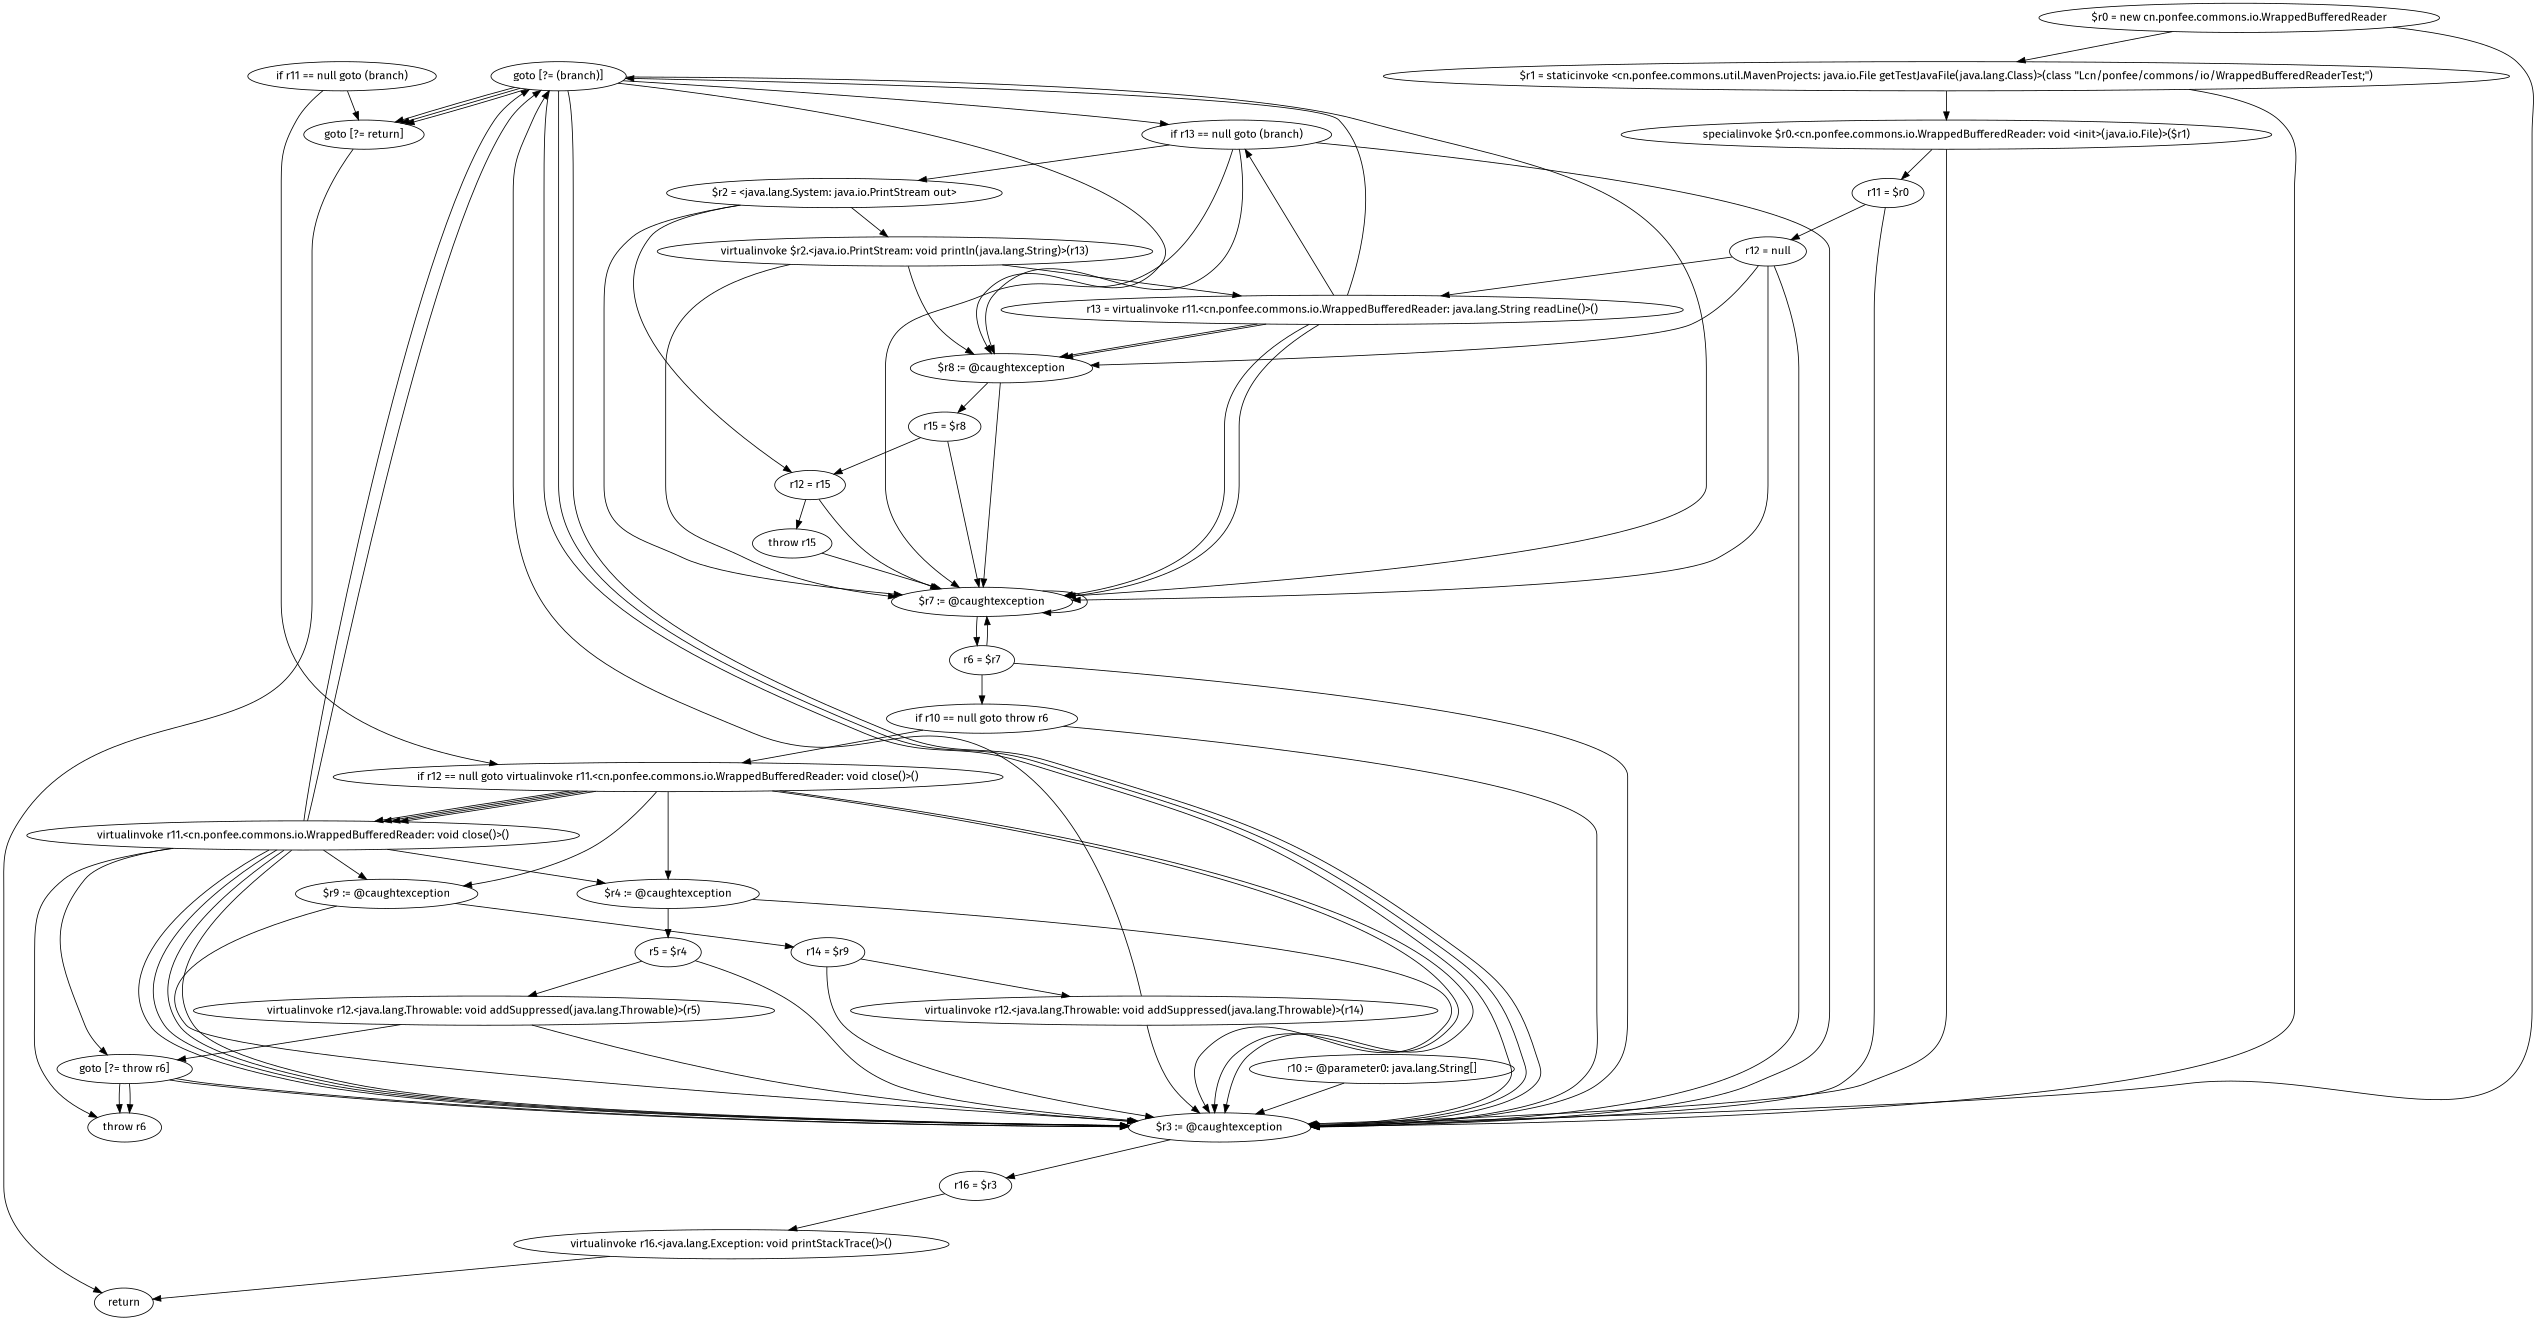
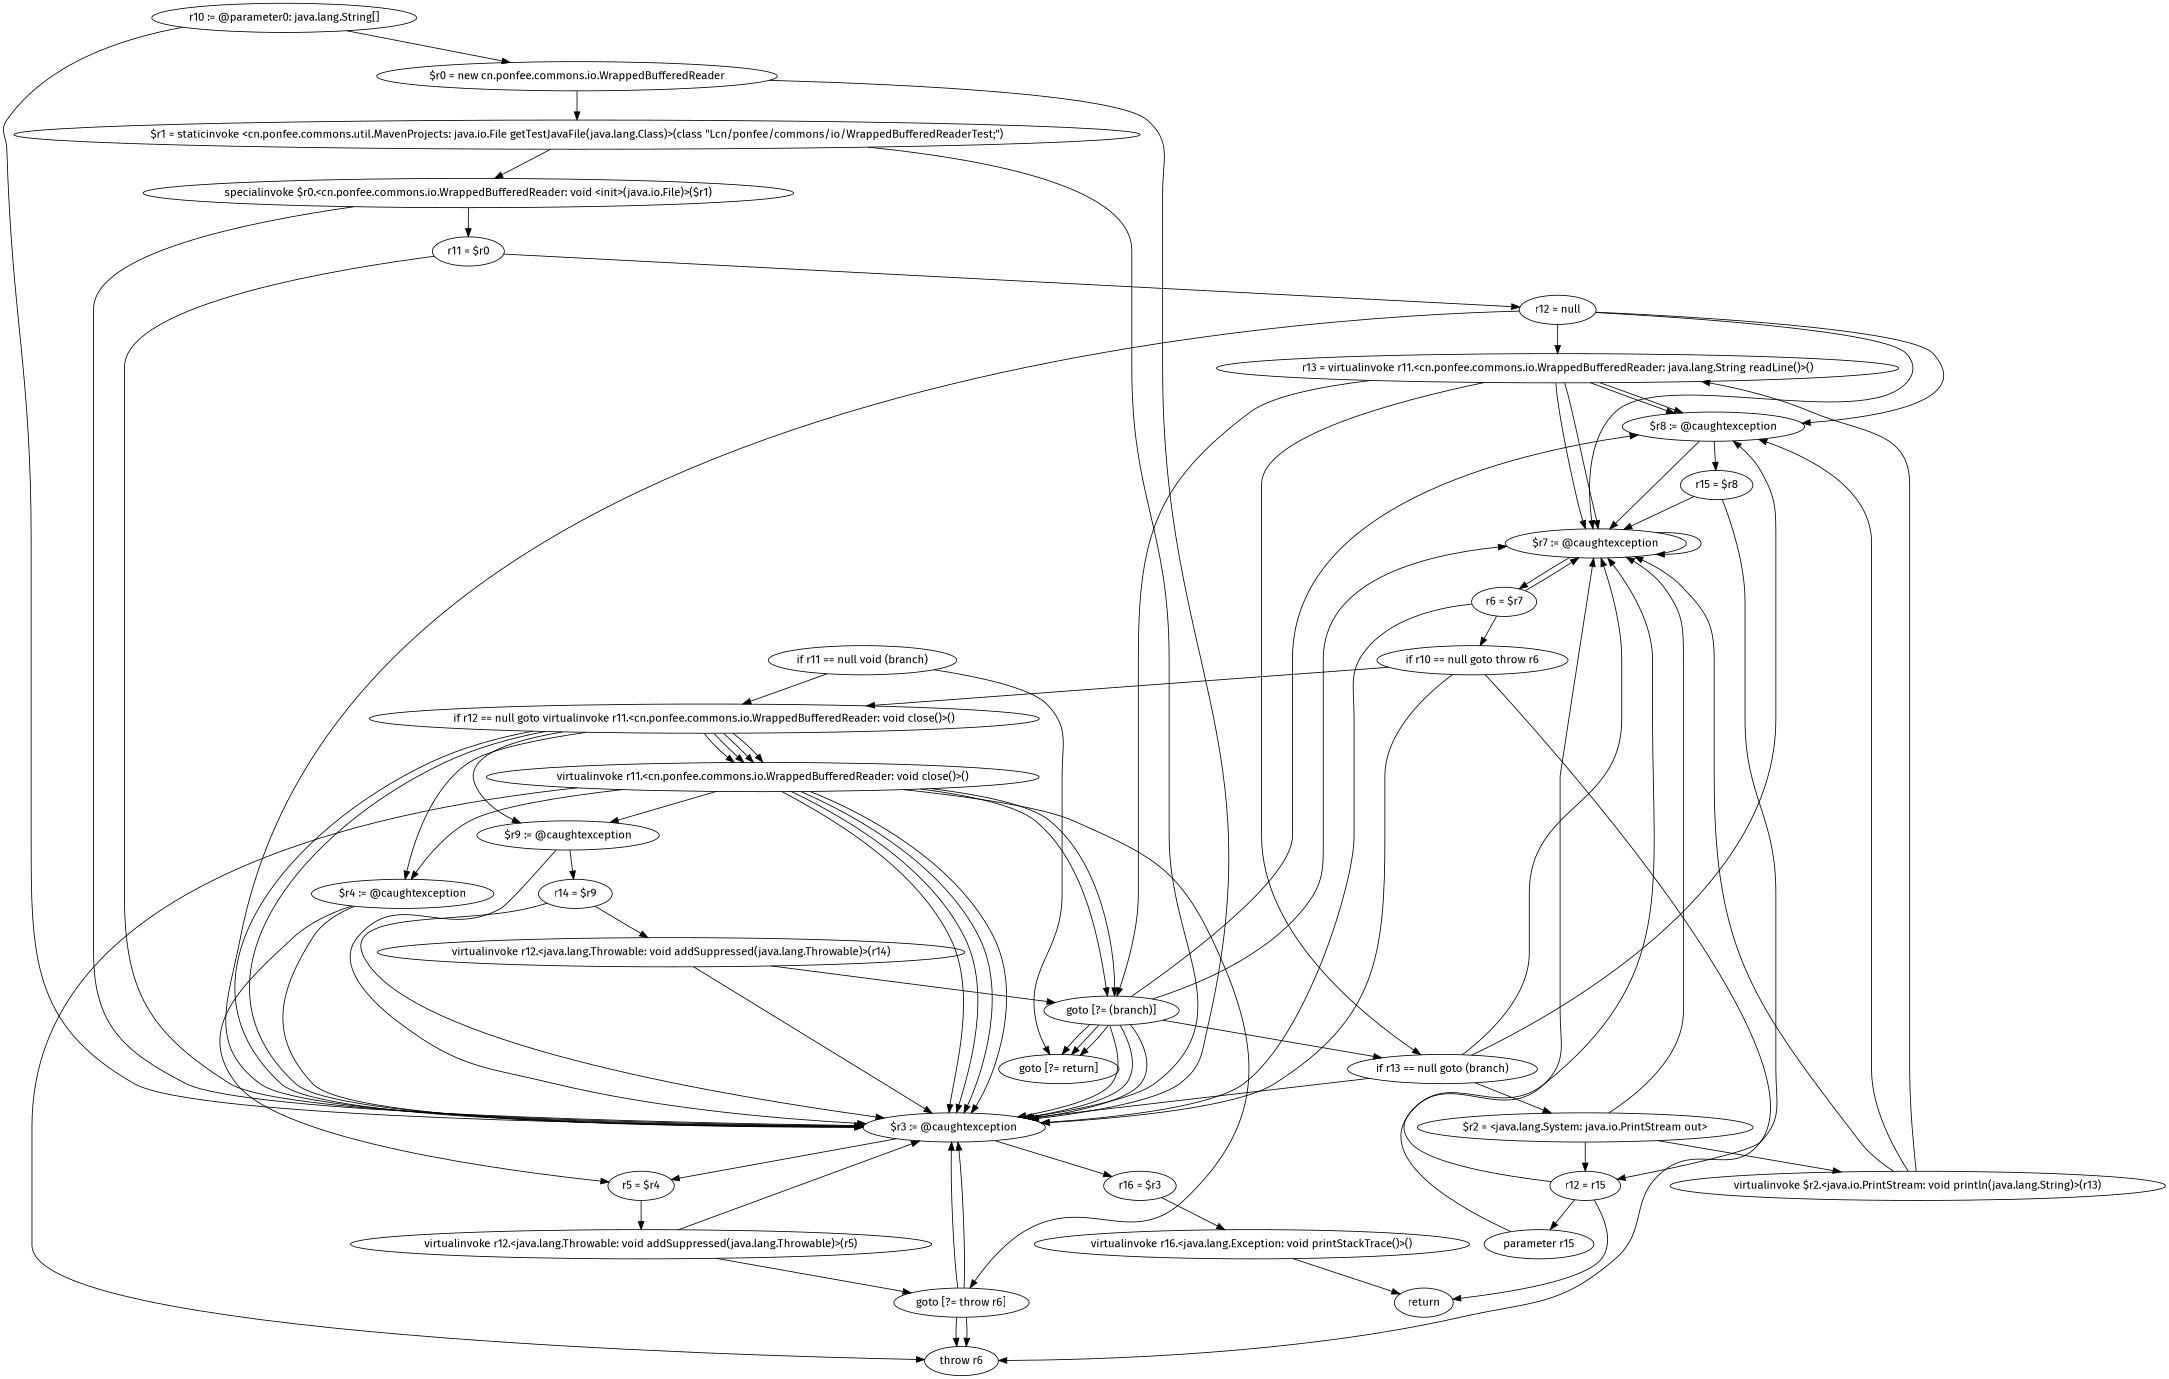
edge "r10 := @parameter0: java.lang.String[]" -> "$r0 = new cn.ponfee.commons.io.WrappedBufferedReader": added
node "if r11 == null goto (branch)": label "if r11 == null goto (branch)" -> "if r11 == null void (branch)"
node "throw r15": label "throw r15" -> "parameter r15"
edge "goto [?= return]" -> "return": now "r12 = r15" -> "return"
edge "r5 = $r4" -> "$r3 := @caughtexception": reversed
edge "if r10 == null goto throw r6" -> "throw r6": added
